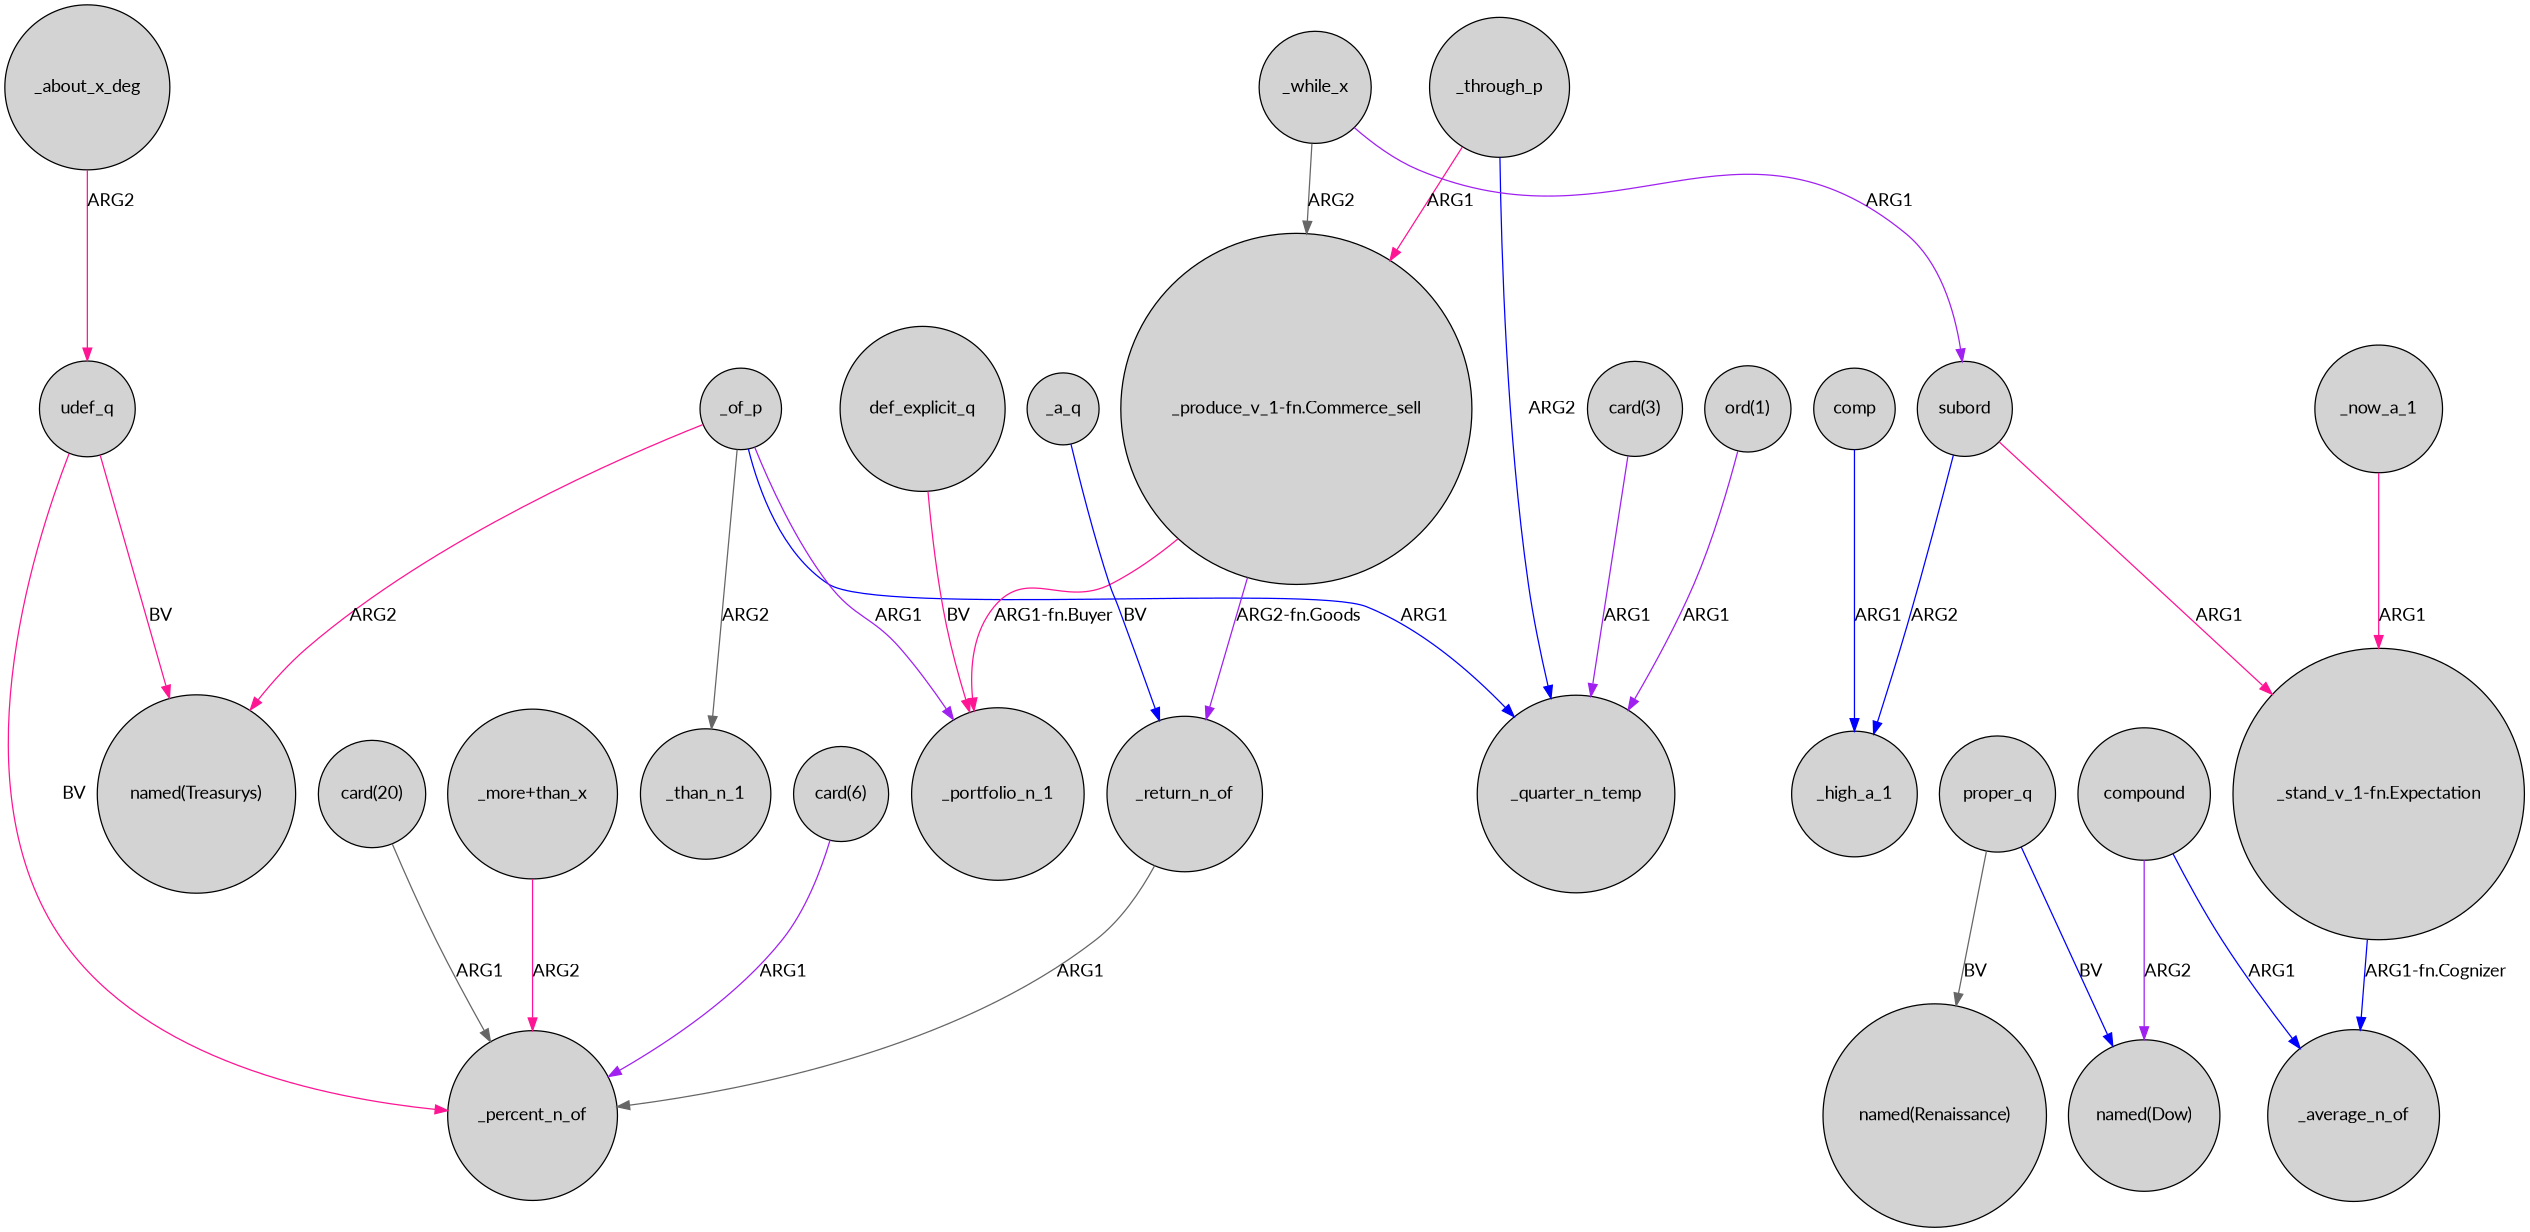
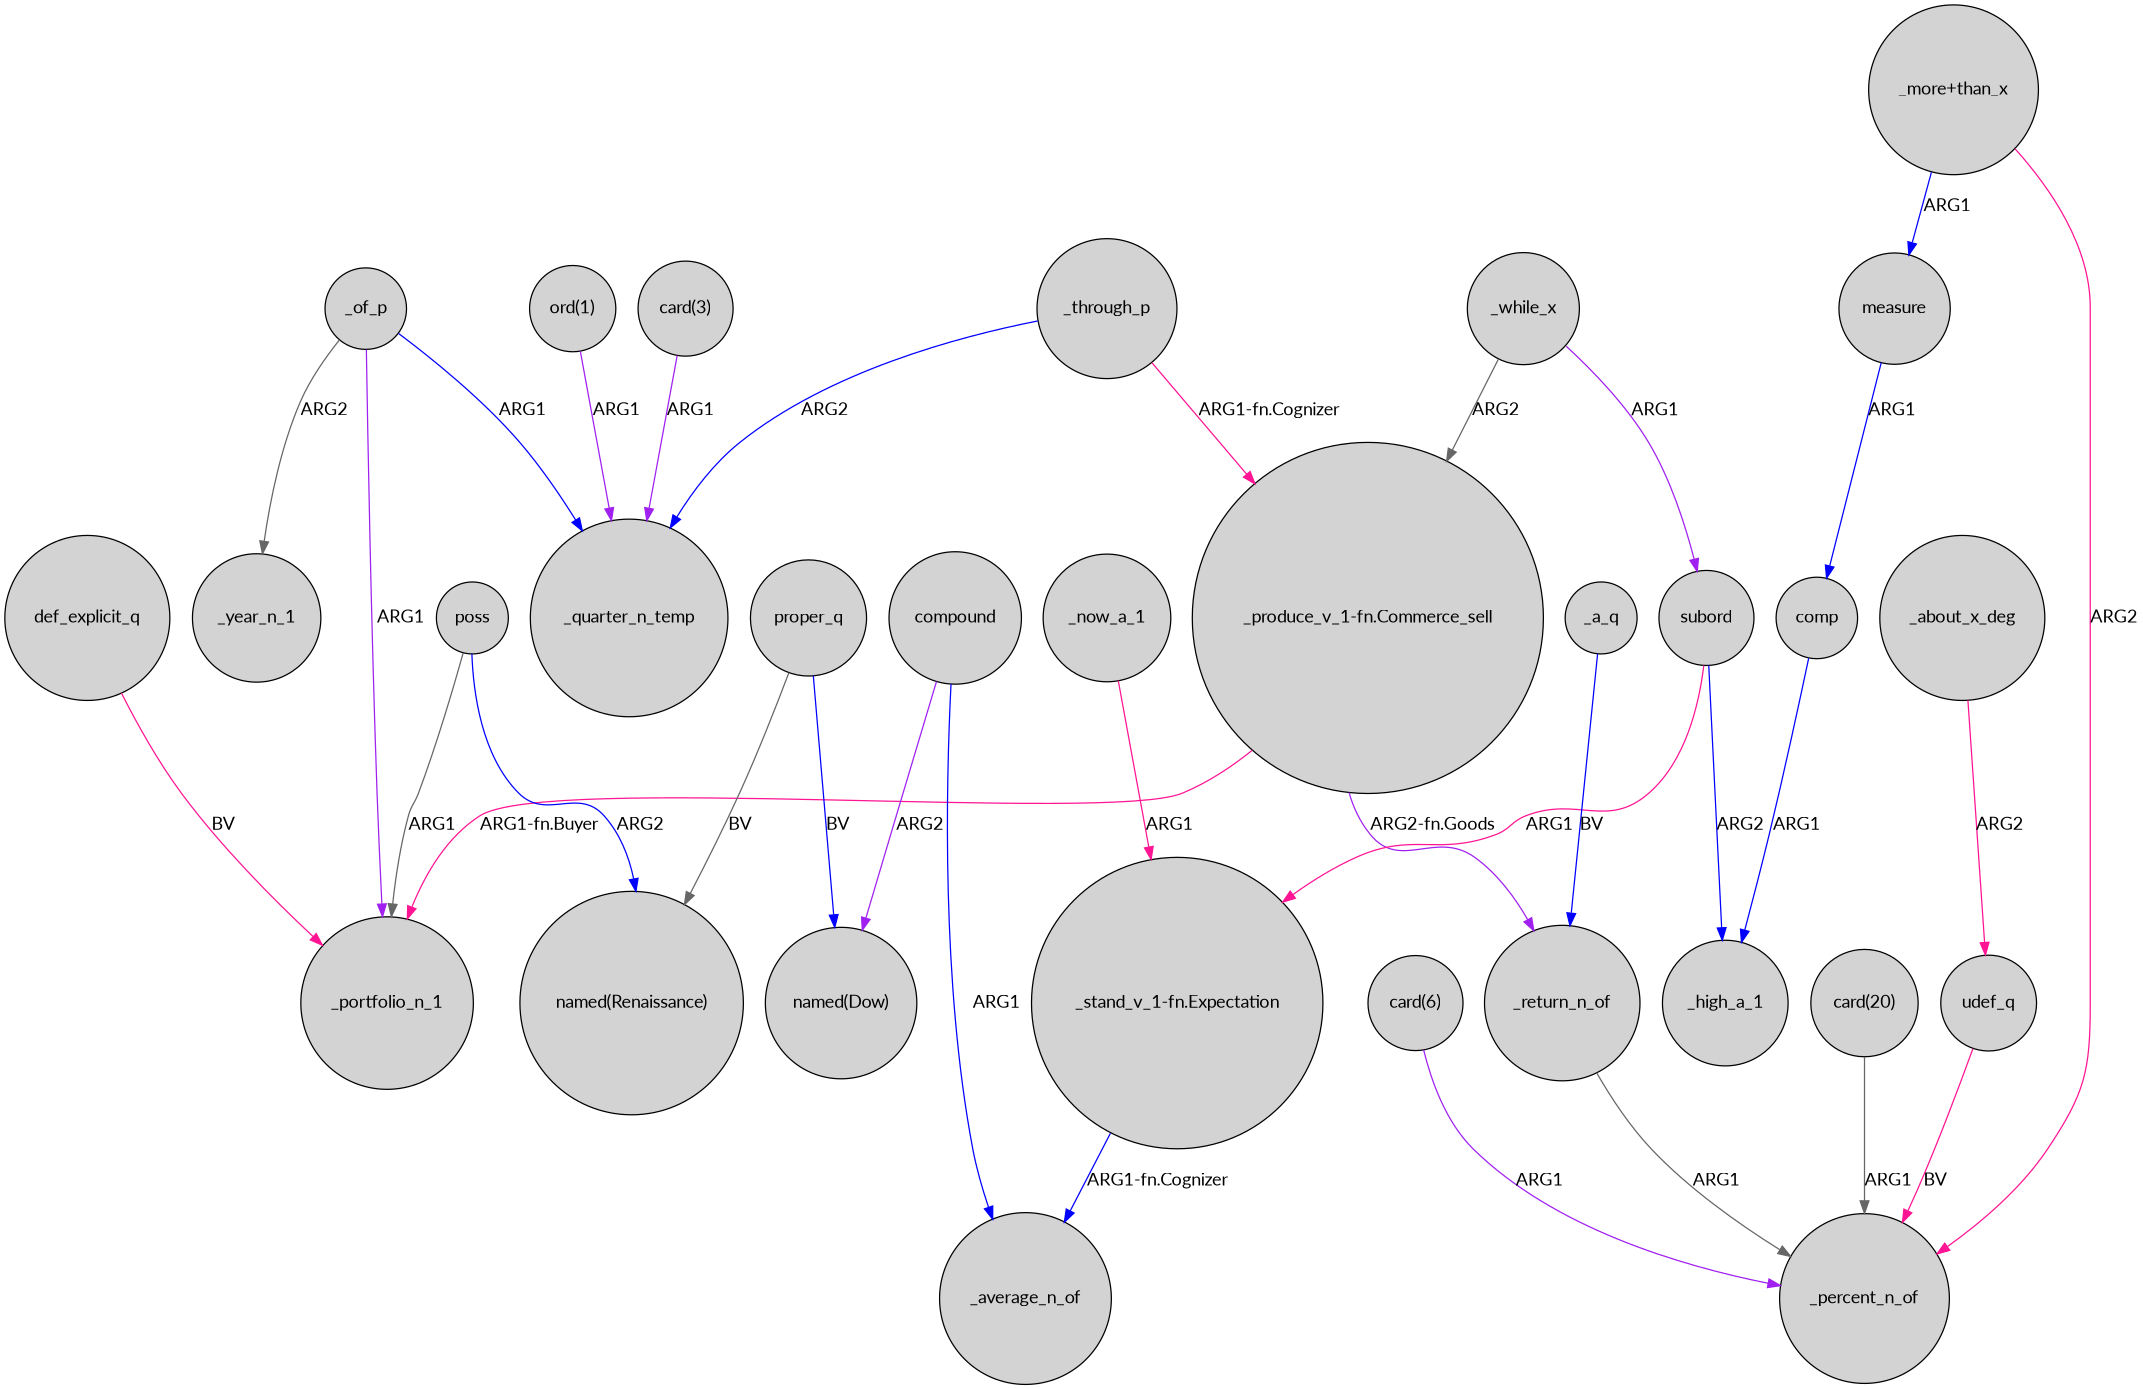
edge "_through_p" -> "_produce_v_1-fn.Commerce_sell": label "ARG1" -> "ARG1-fn.Cognizer"
node "measure": added
node "poss": added
node "named(Treasurys)": removed
node "_than_n_1": label "_than_n_1" -> "_year_n_1"
